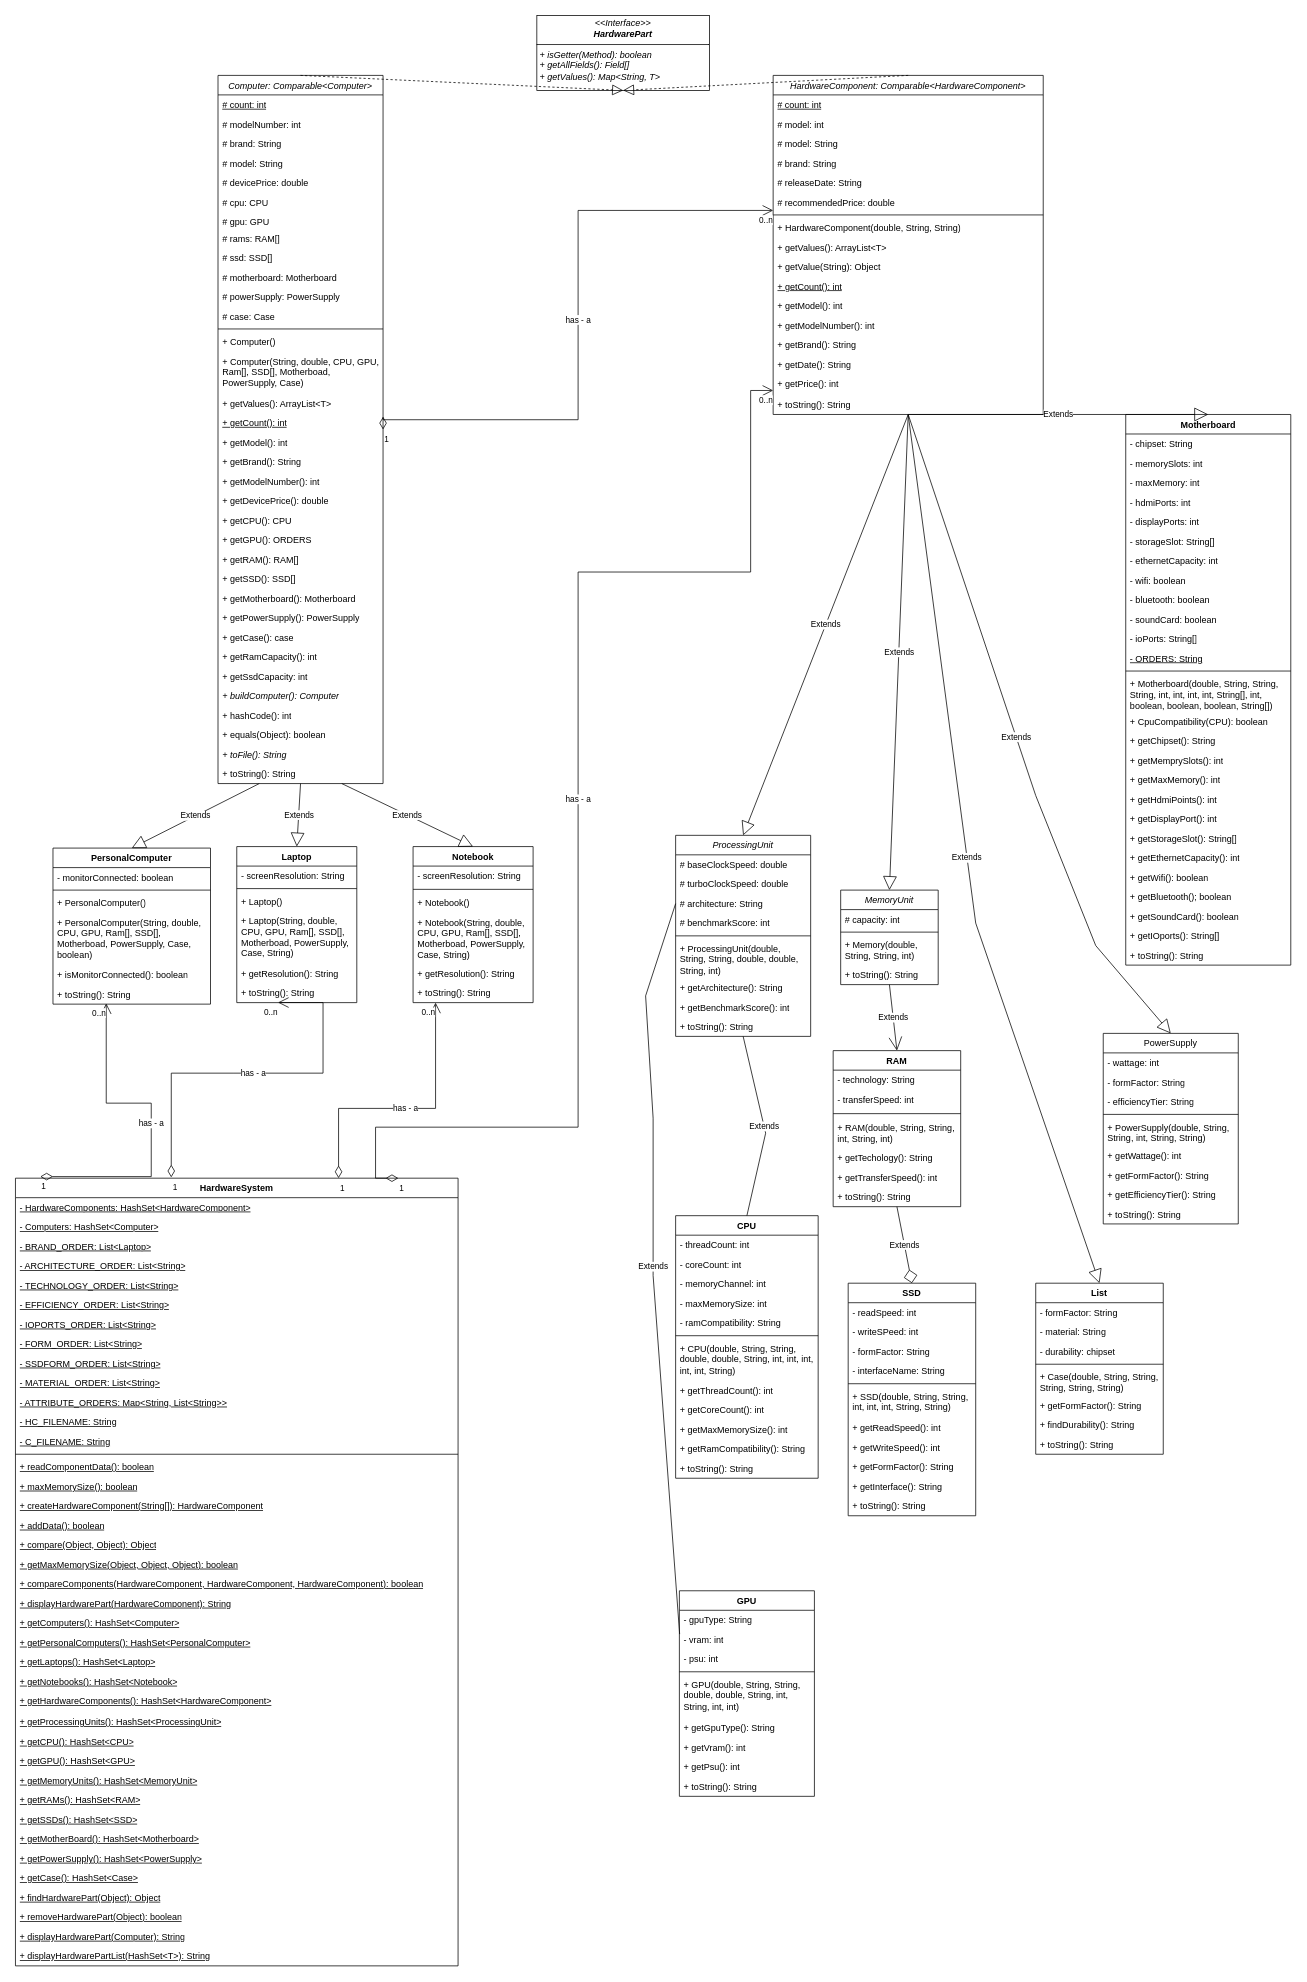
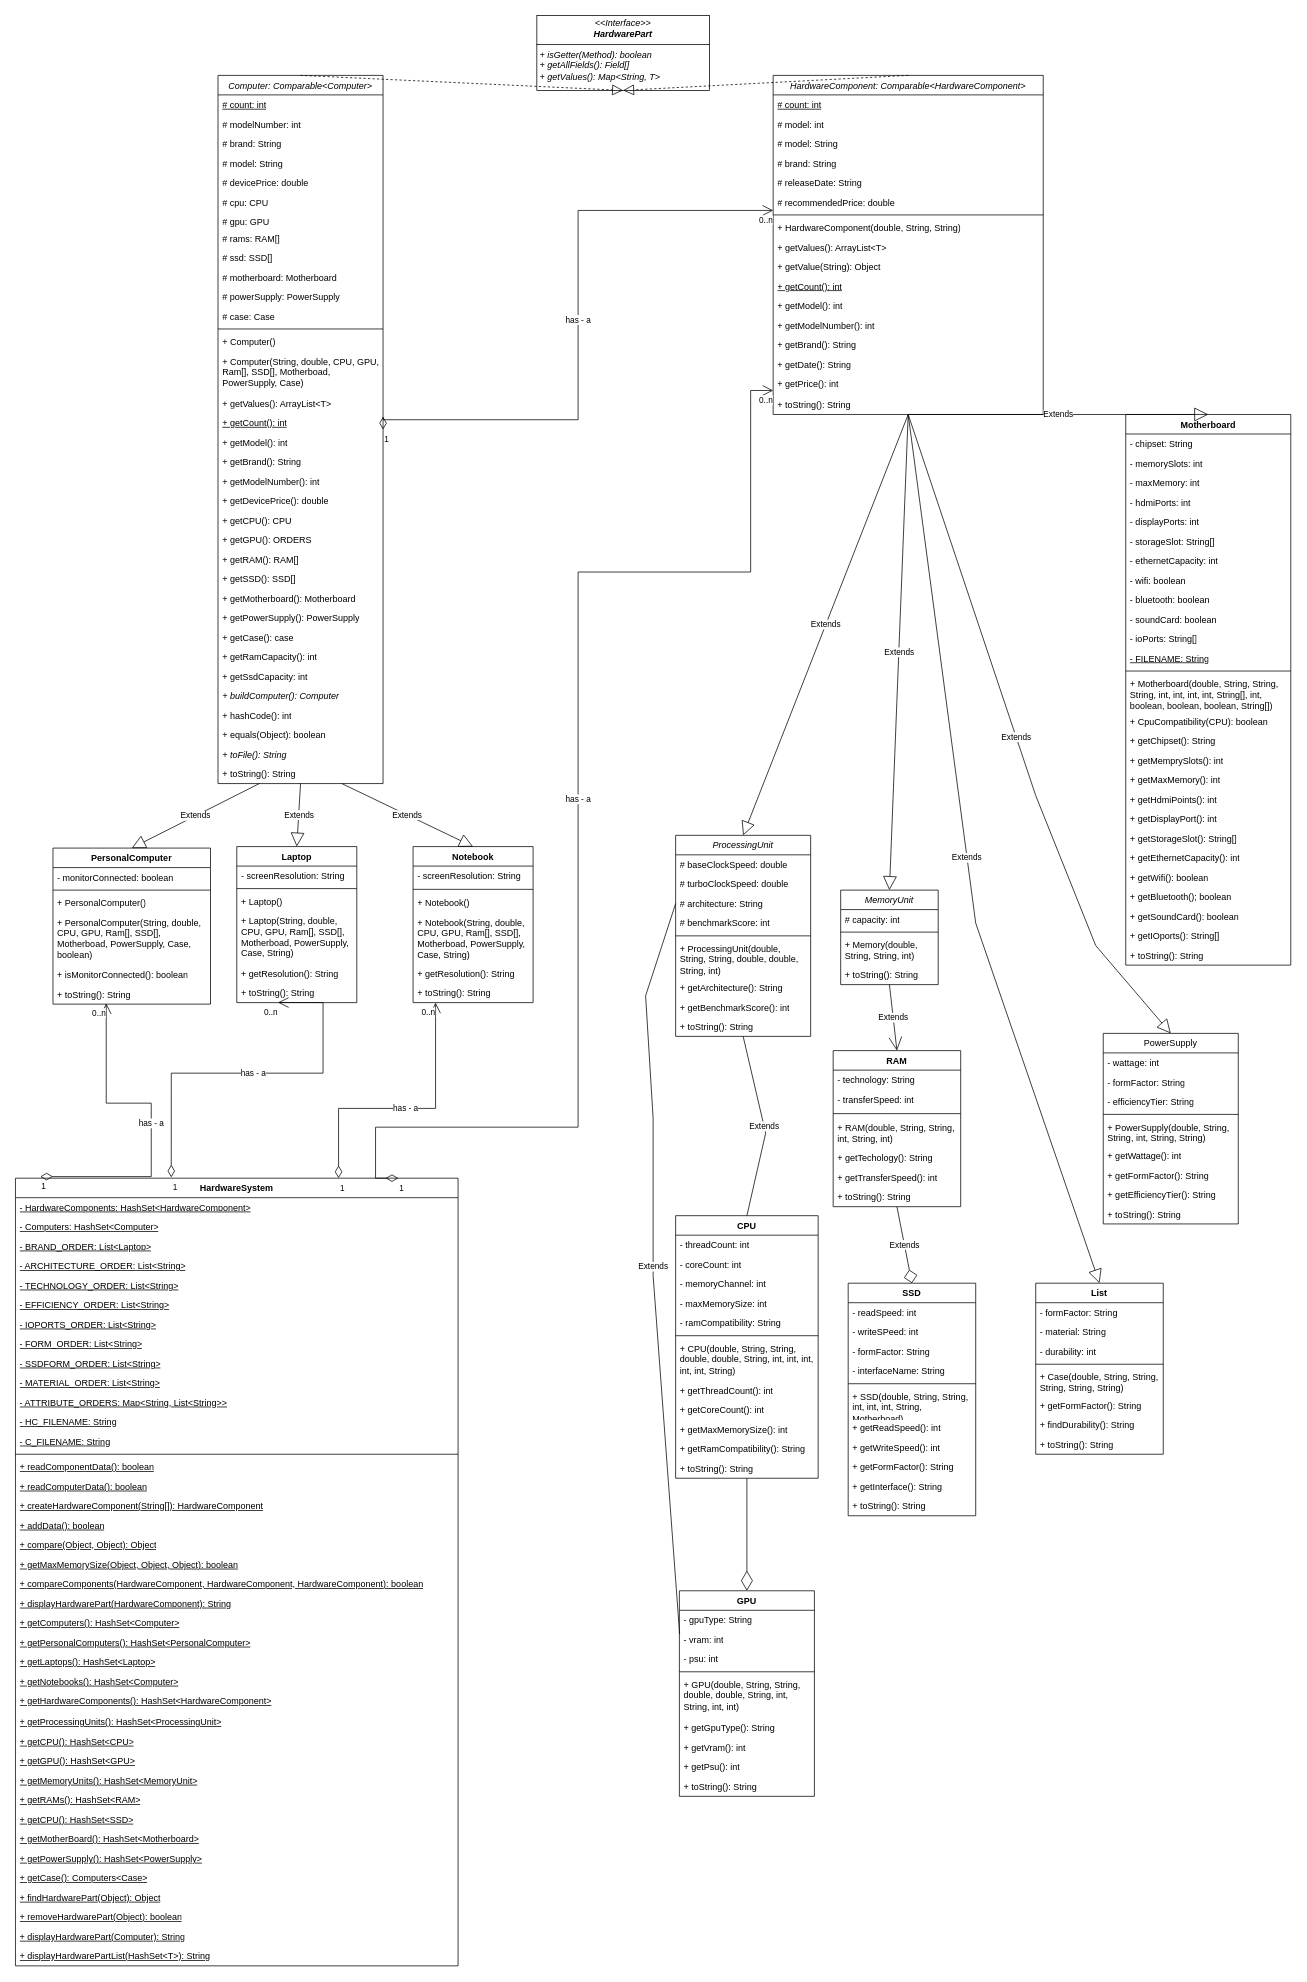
node "- ORDERS: String": label "- ORDERS: String" -> "- FILENAME: String"
node "- durability: chipset": label "- durability: chipset" -> "- durability: int"
node "+ SSD(double, String, String, int, int, int, String, String)": label "+ SSD(double, String, String, int, int, int, String, String)" -> "+ SSD(double, String, String, int, int, int, String, Motherboad)"
node "+ maxMemorySize(): boolean": label "+ maxMemorySize(): boolean" -> "+ readComputerData(): boolean"
edge "CPU" -> "GPU": added
node "+ getNotebooks(): HashSet<Notebook>": label "+ getNotebooks(): HashSet<Notebook>" -> "+ getNotebooks(): HashSet<Computer>"
node "+ getSSDs(): HashSet<SSD>": label "+ getSSDs(): HashSet<SSD>" -> "+ getCPU(): HashSet<SSD>"
node "+ getCase(): HashSet<Case>": label "+ getCase(): HashSet<Case>" -> "+ getCase(): Computers<Case>"
